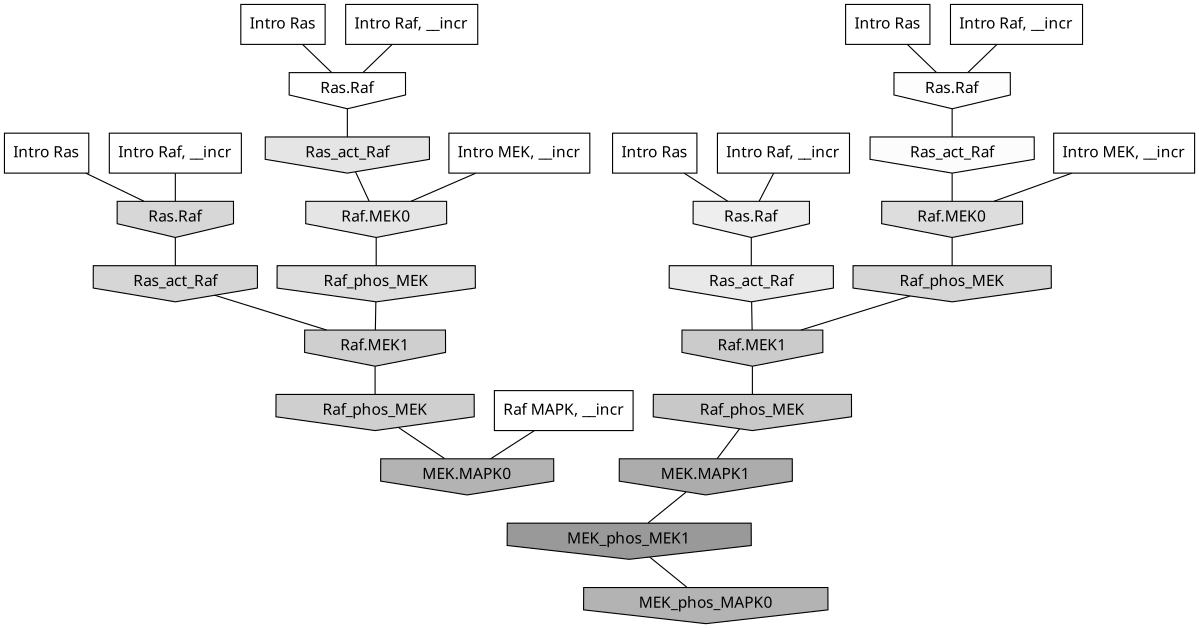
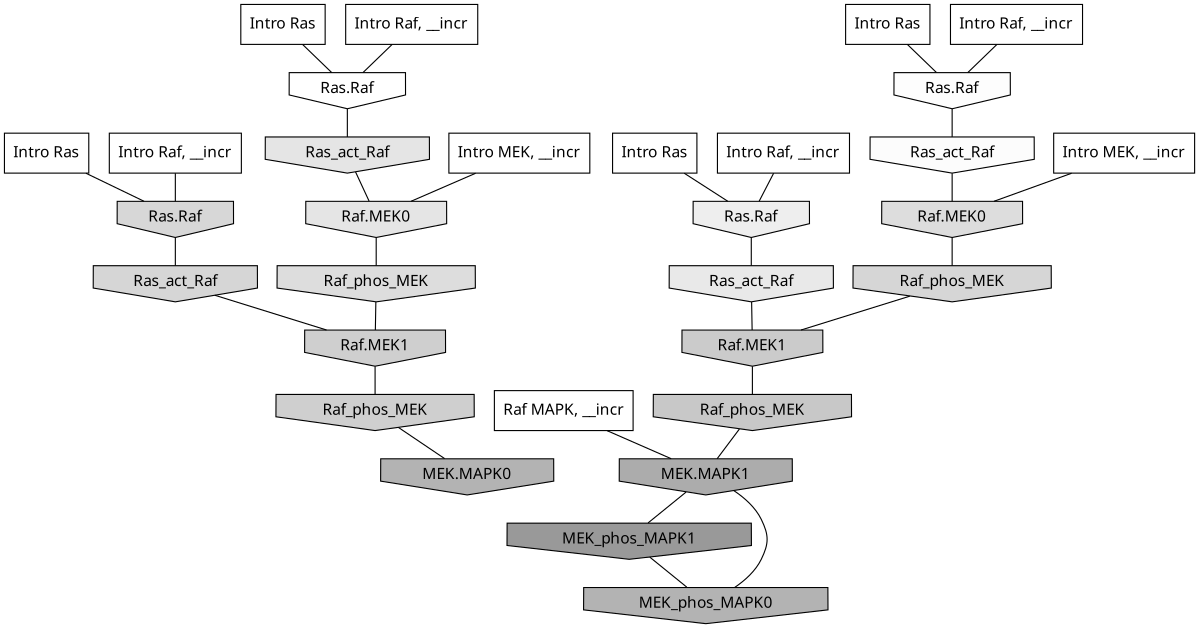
edge "Raf MAPK, __incr" -- "MEK.MAPK0": now "Raf MAPK, __incr" -- "MEK.MAPK1"
node "MEK_phos_MEK1": label "MEK_phos_MEK1" -> "MEK_phos_MAPK1"
edge "MEK.MAPK1" -- "MEK_phos_MAPK0": added
